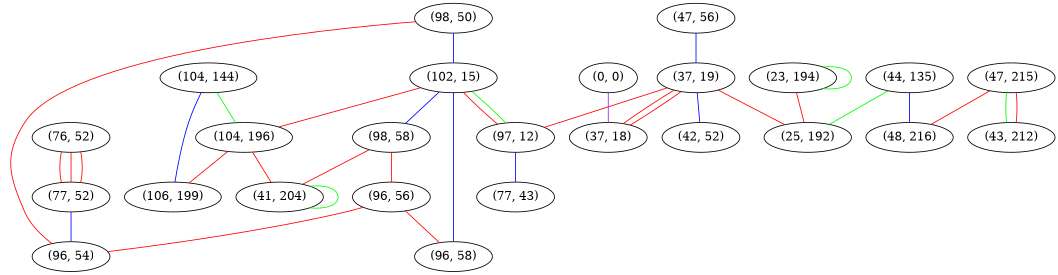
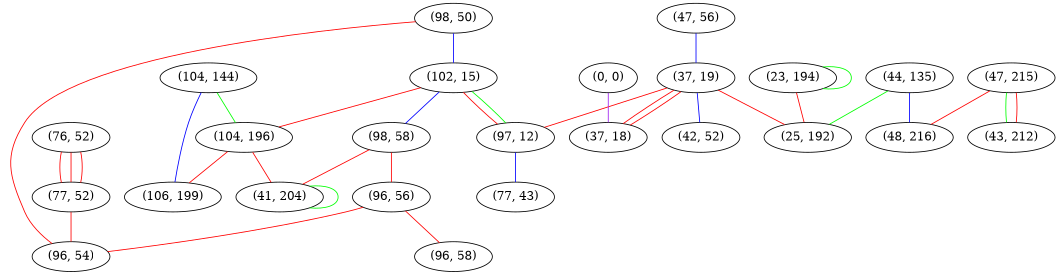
edge "(102, 15)" -- "(96, 58)": removed
edge "(77, 52)" -- "(96, 54)": color blue -> red
